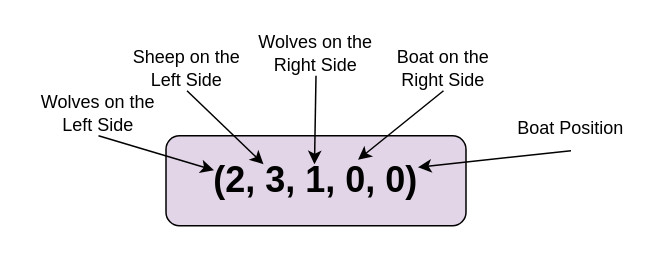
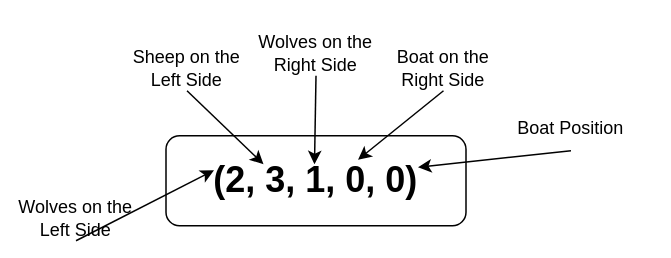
node "Wolves on the Left Side": moved (98, 113) -> (76, 218)
node "(2, 3, 1, 0, 0)": fillcolor #e1d5e7 -> #ffffff
